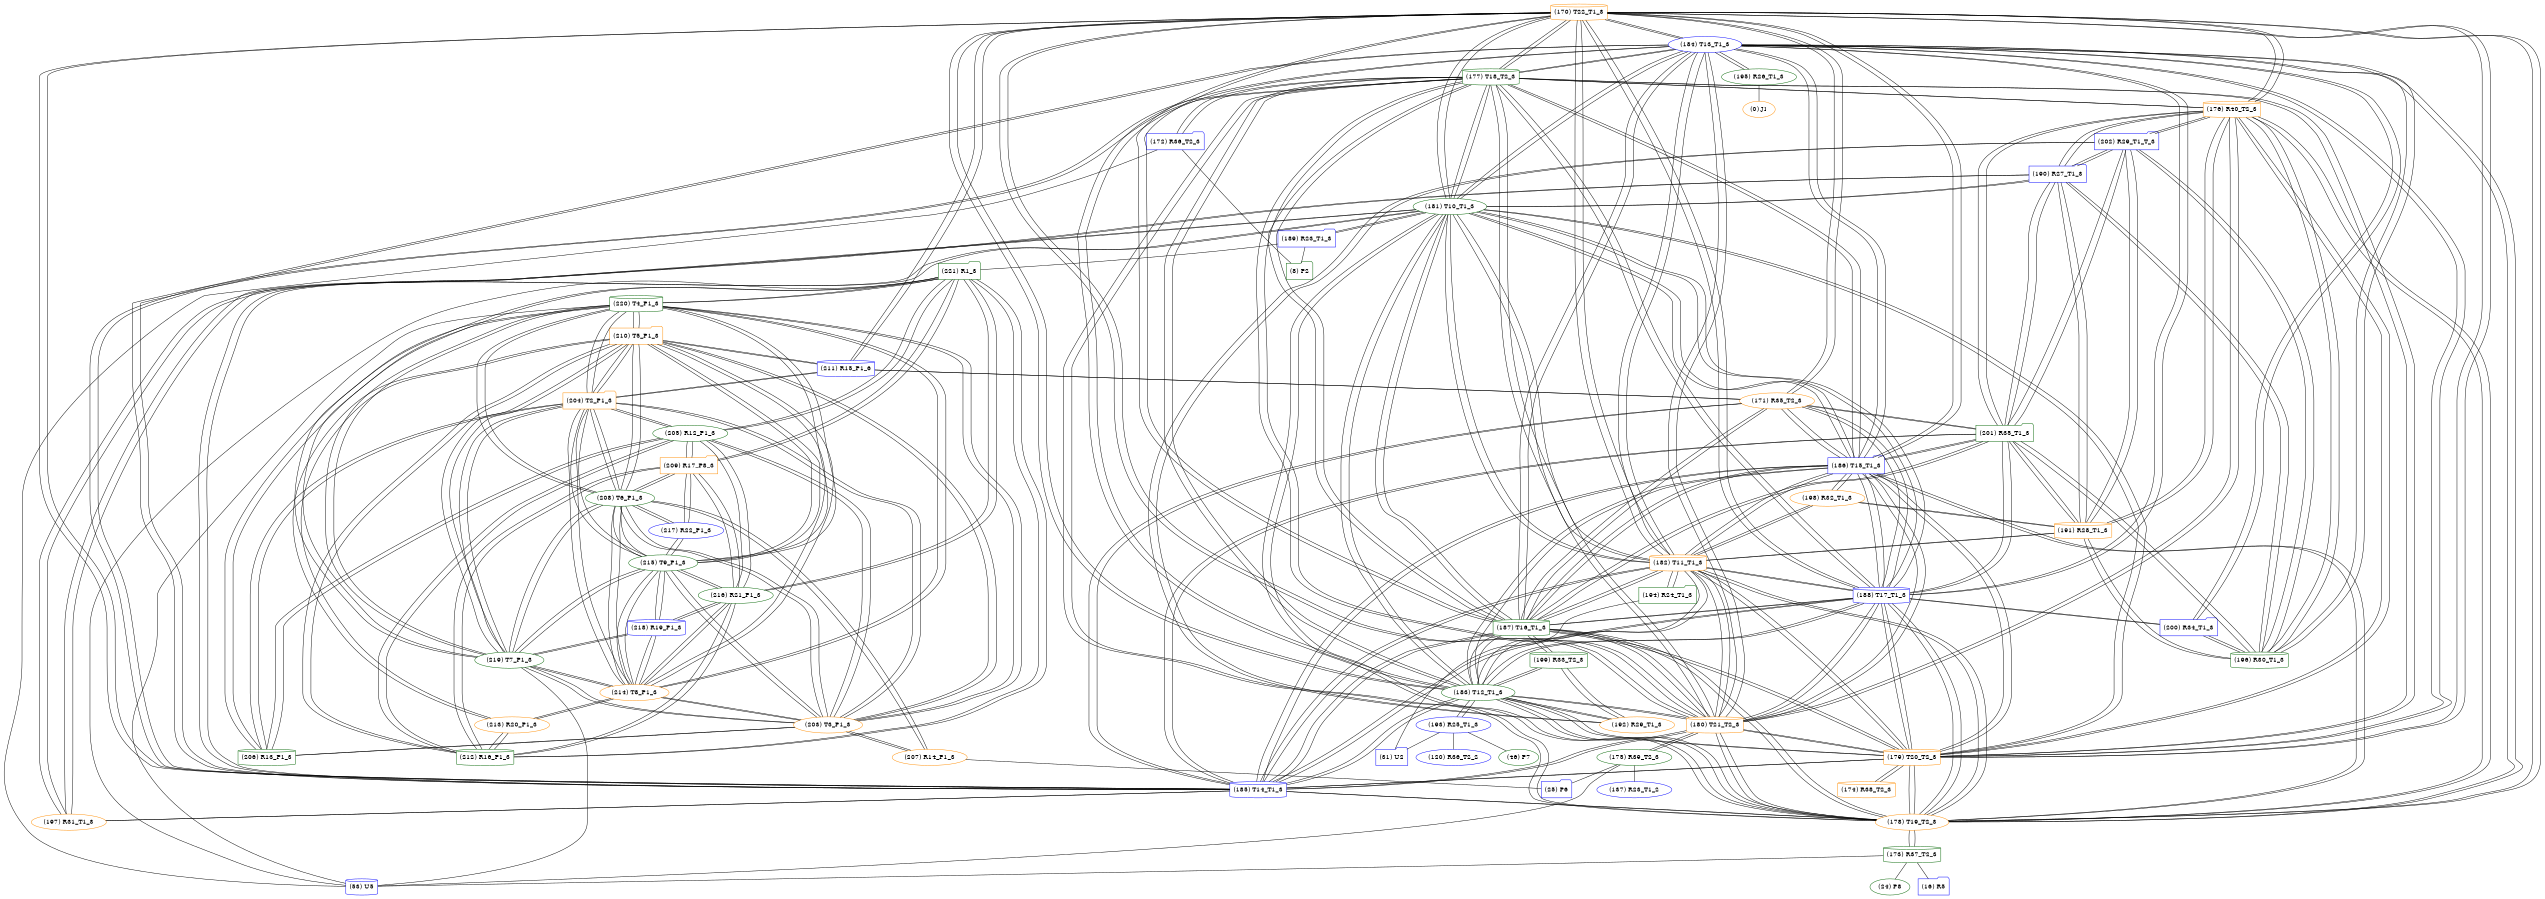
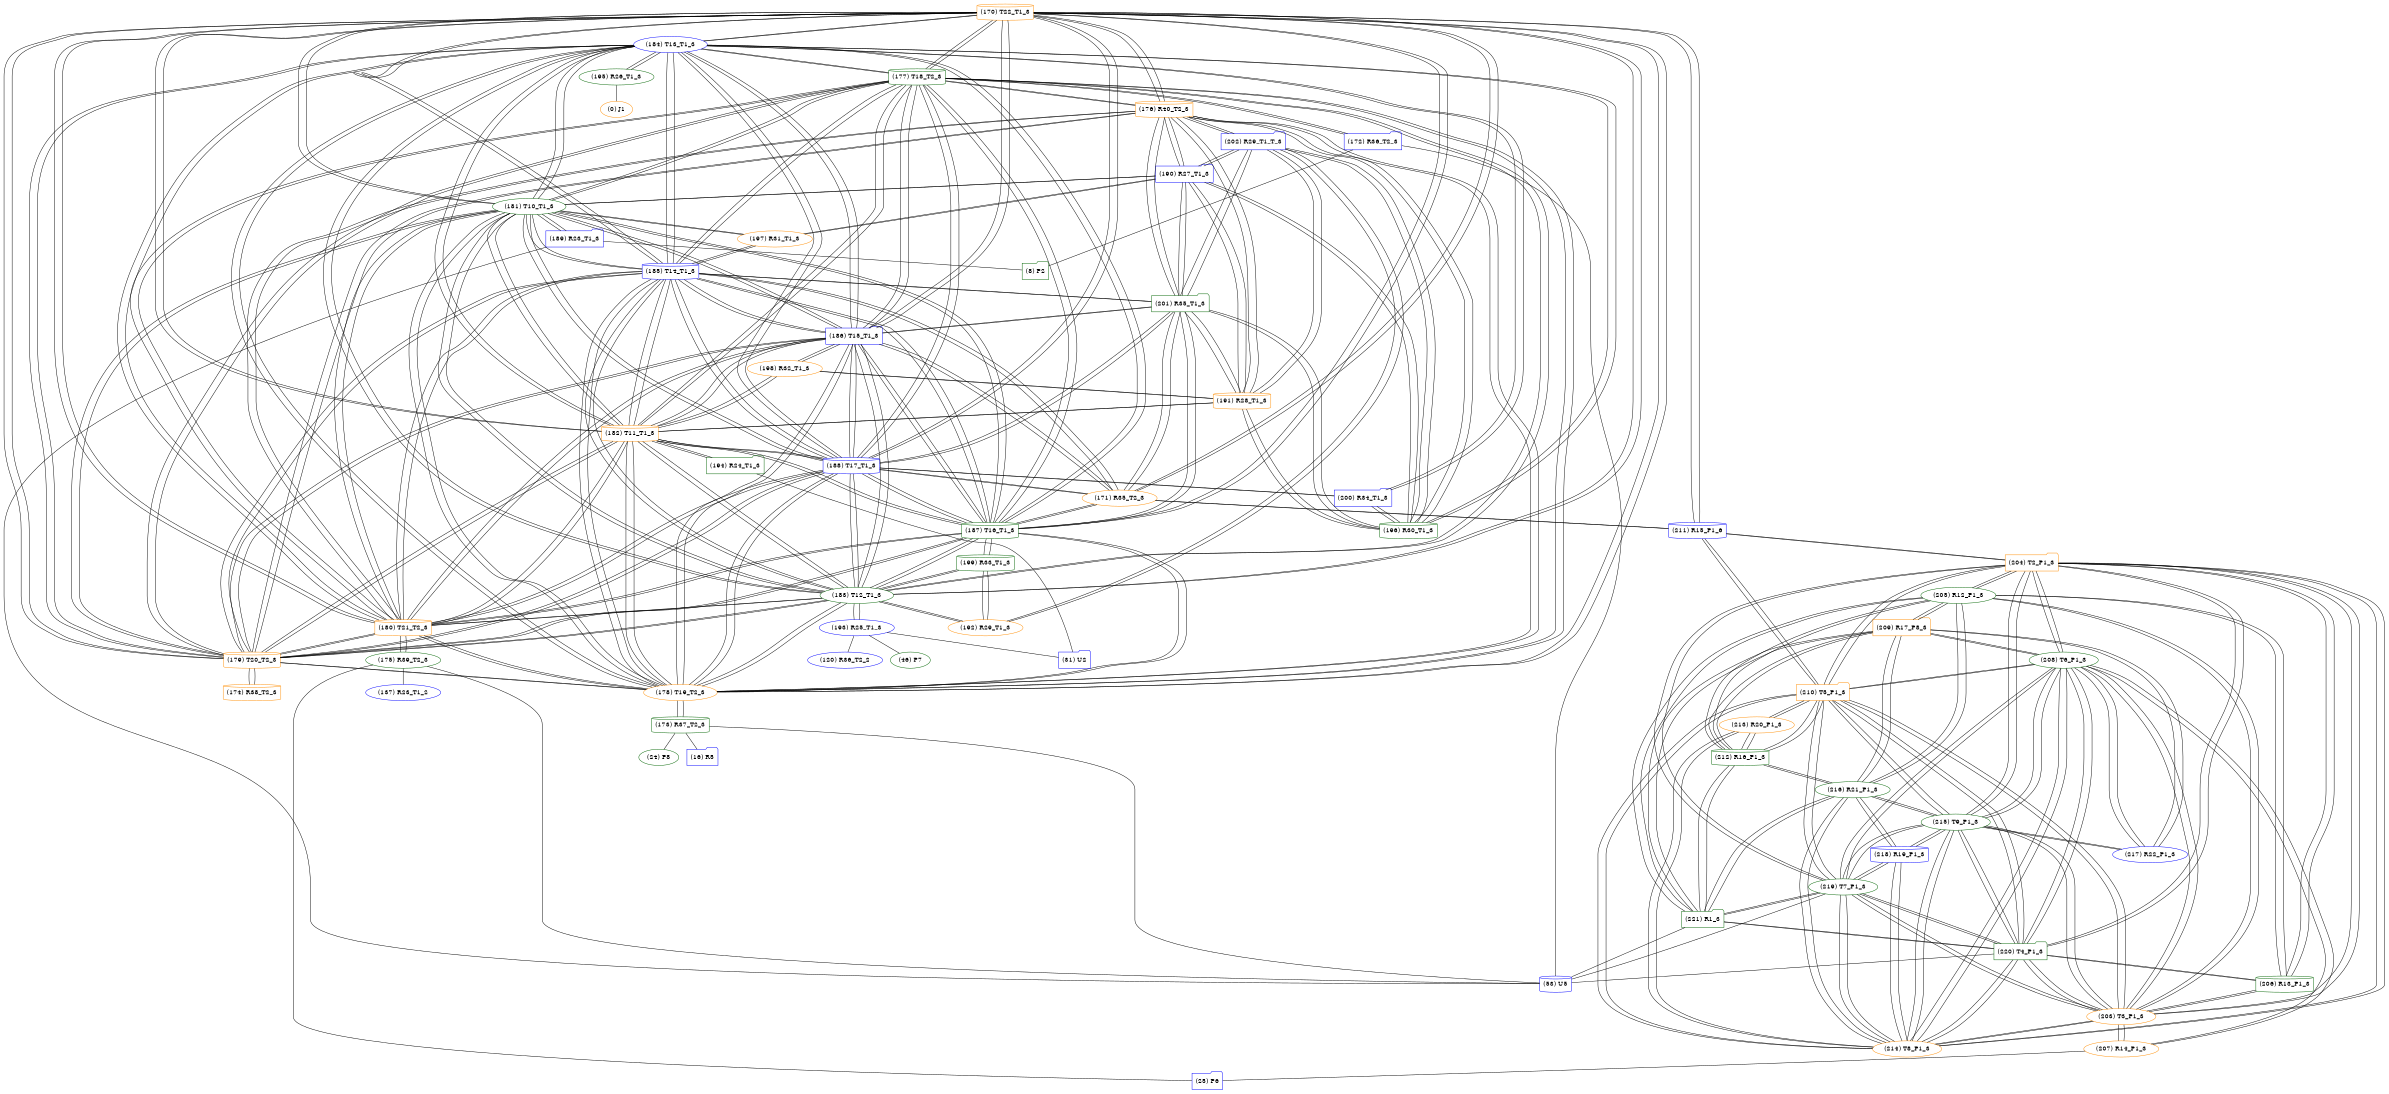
edge "(189) R23_T1_3" -- "(221) R1_3": now "(189) R23_T1_3" -- "(53) U5"
node "(220) T4_P1_3": shape cylinder -> folder
node "(199) R33_T2_3": label "(199) R33_T2_3" -> "(199) R33_T1_3"
